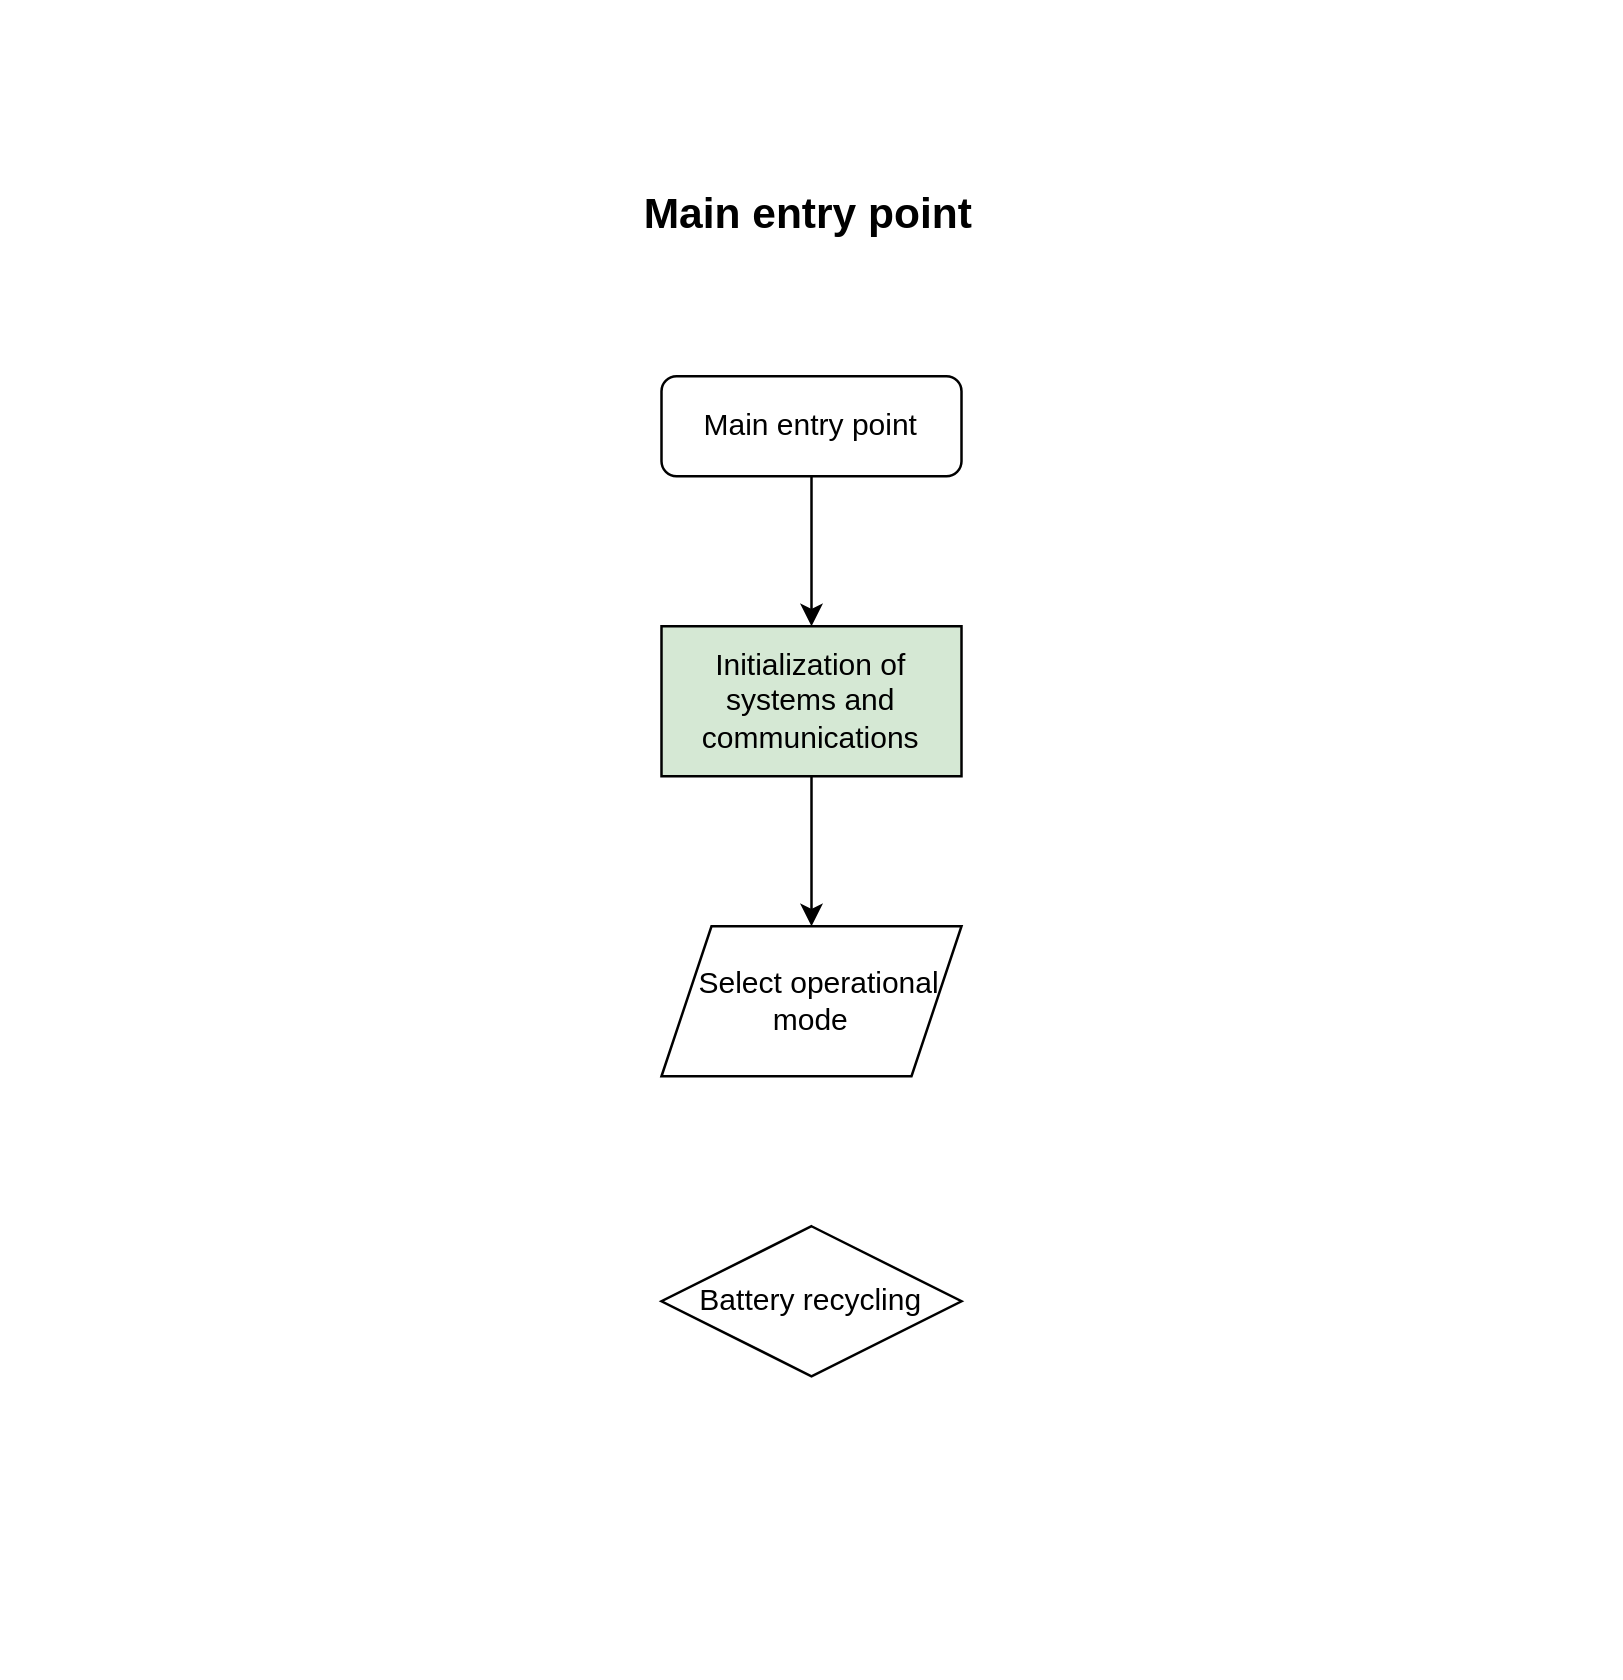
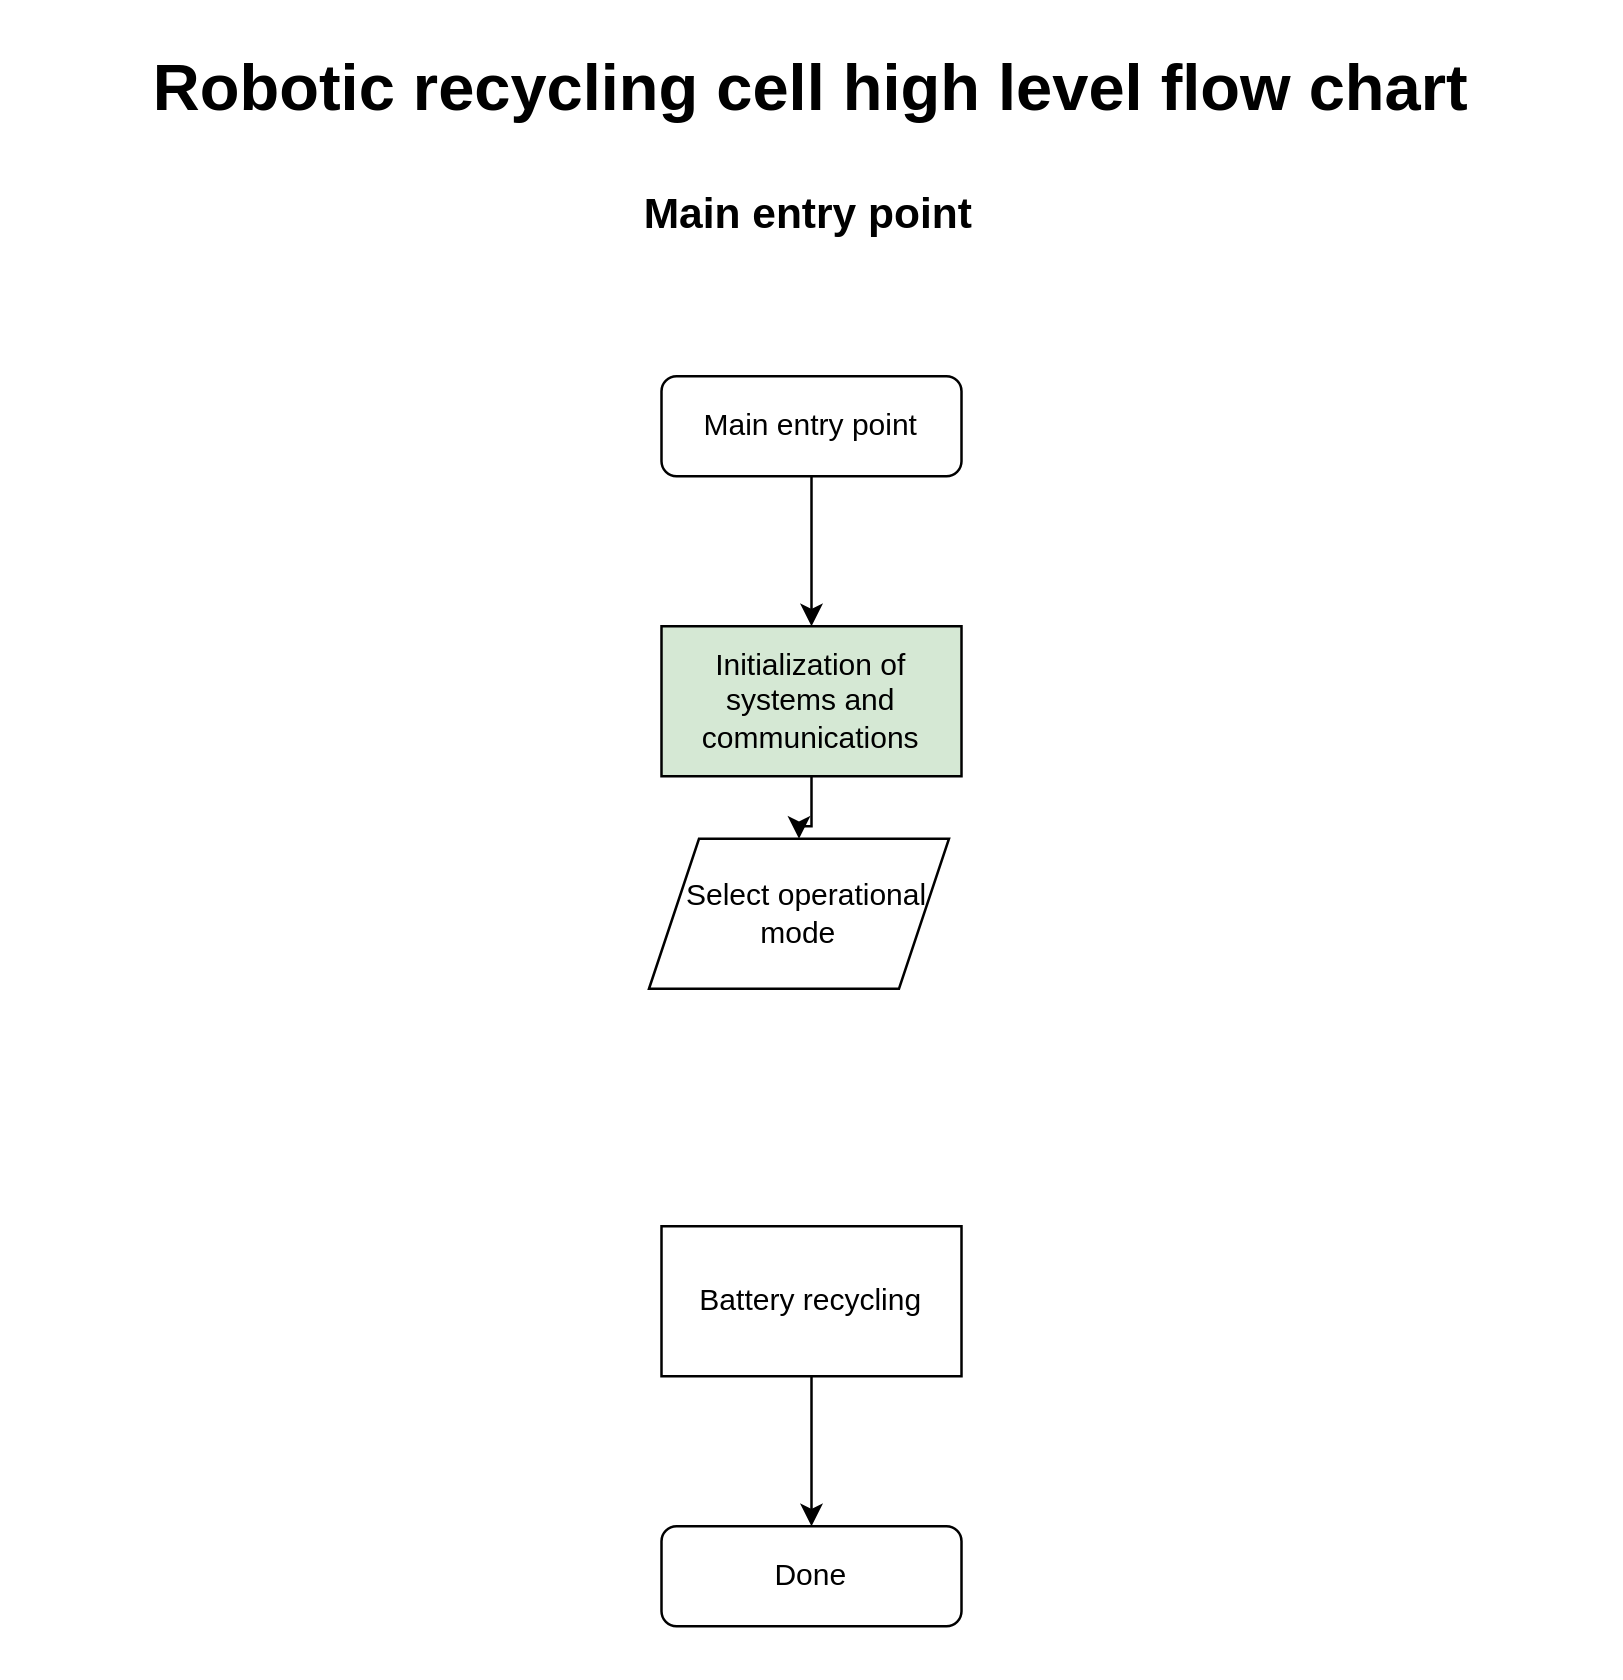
node "Robotic recycling cell high level flow chart": added
node "Select operational mode": moved (811, 1001) -> (799, 914)
node "Battery recycling": shape diamond -> rectangle
edge "Battery recycling" -> "Done": added
node "Done": added
